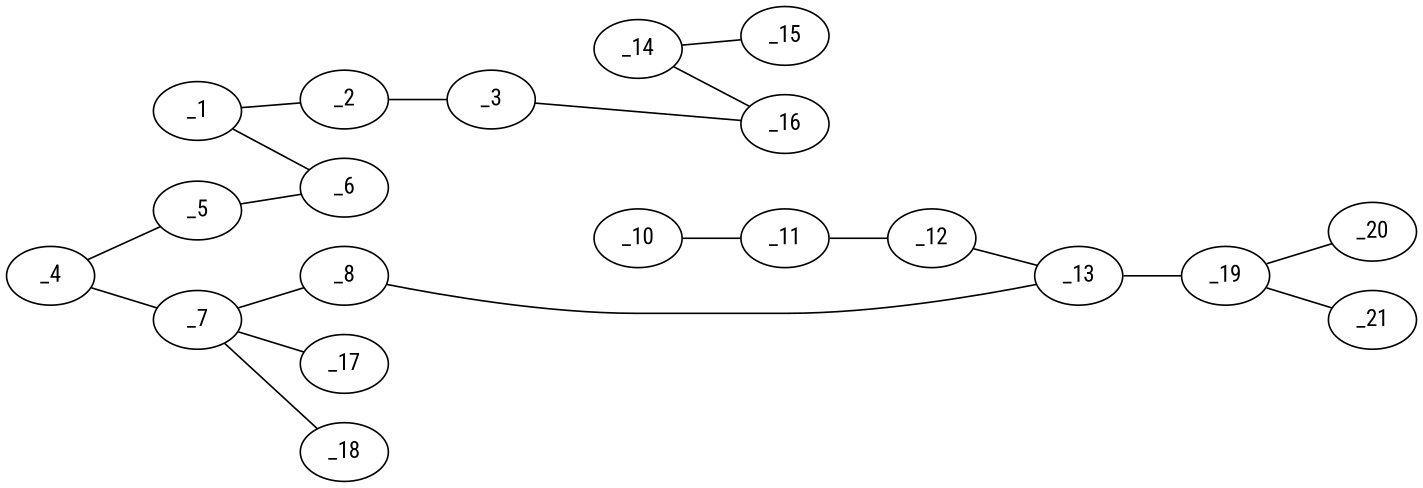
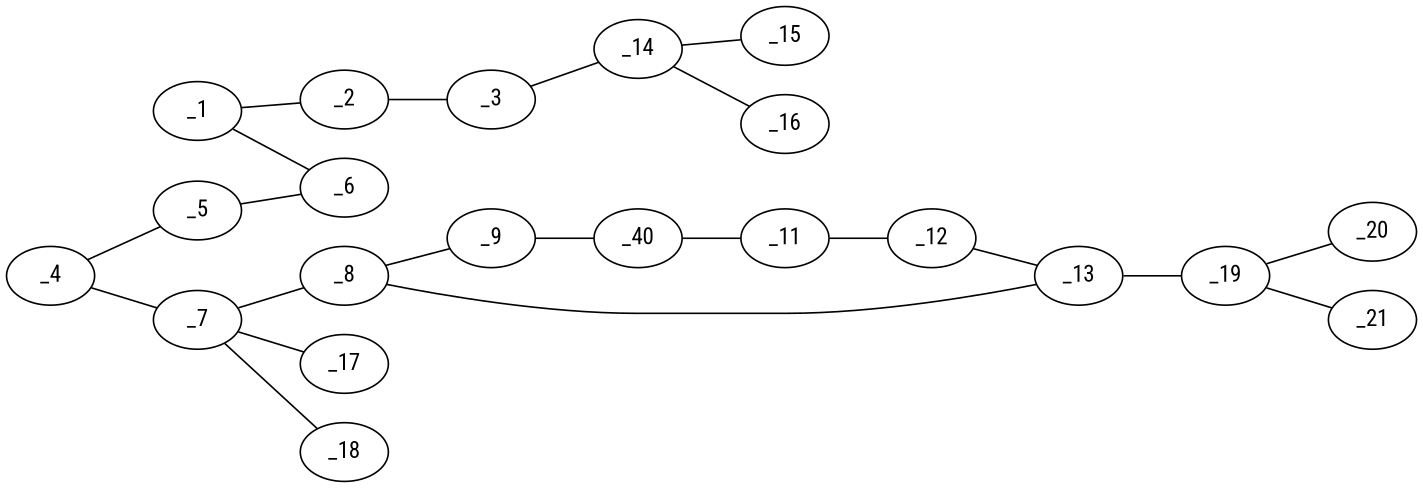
edge "_3" -- "_16": now "_3" -- "_14"
node "_9": added
node "_10": label "_10" -> "_40"
